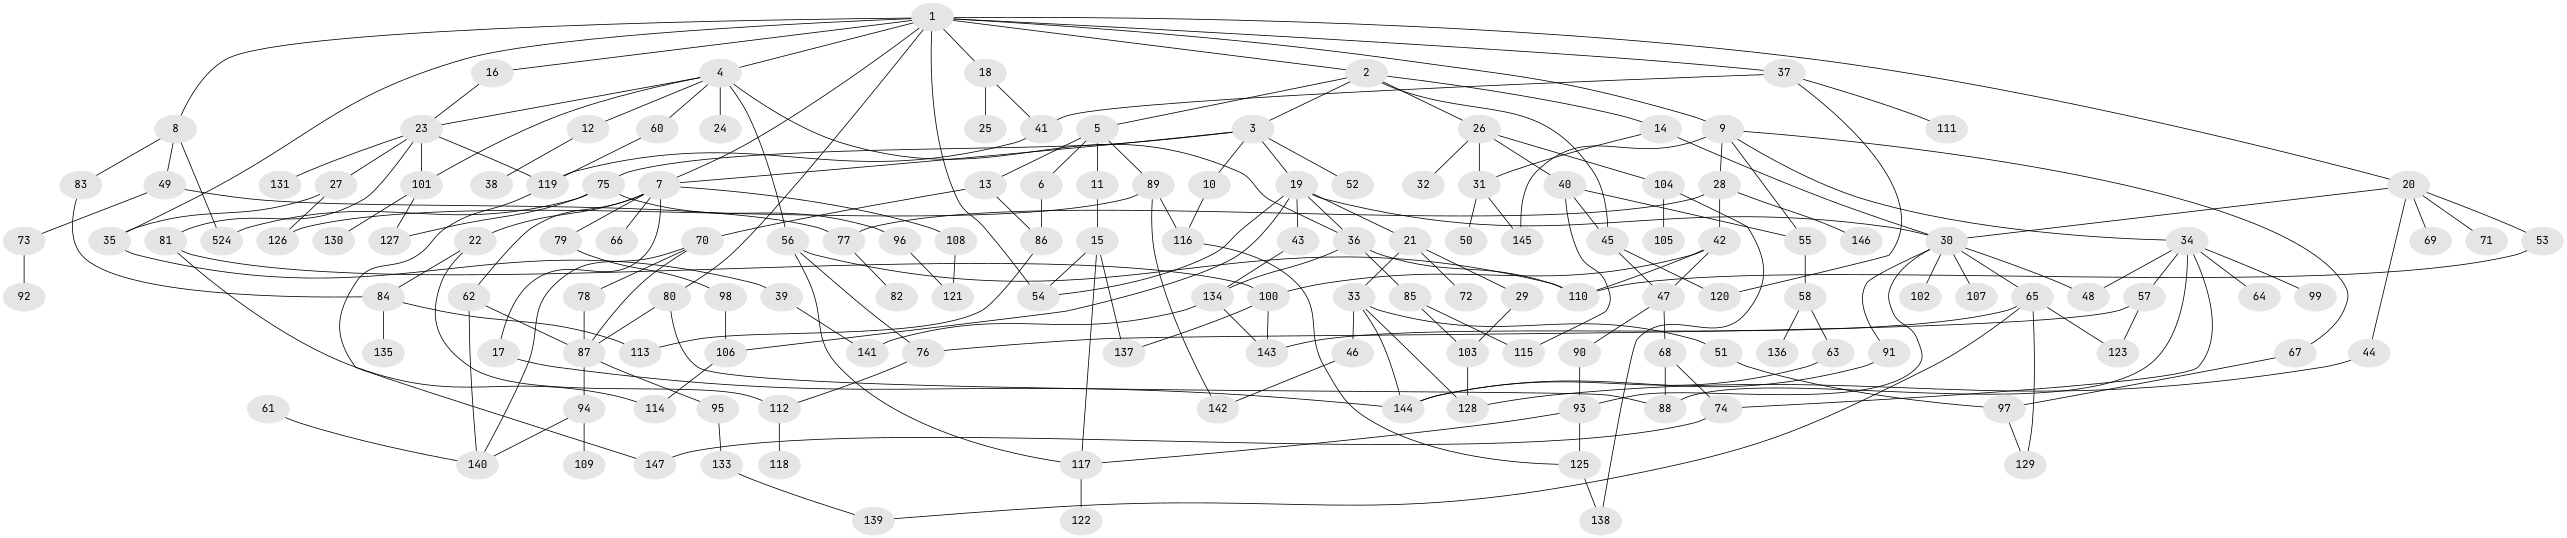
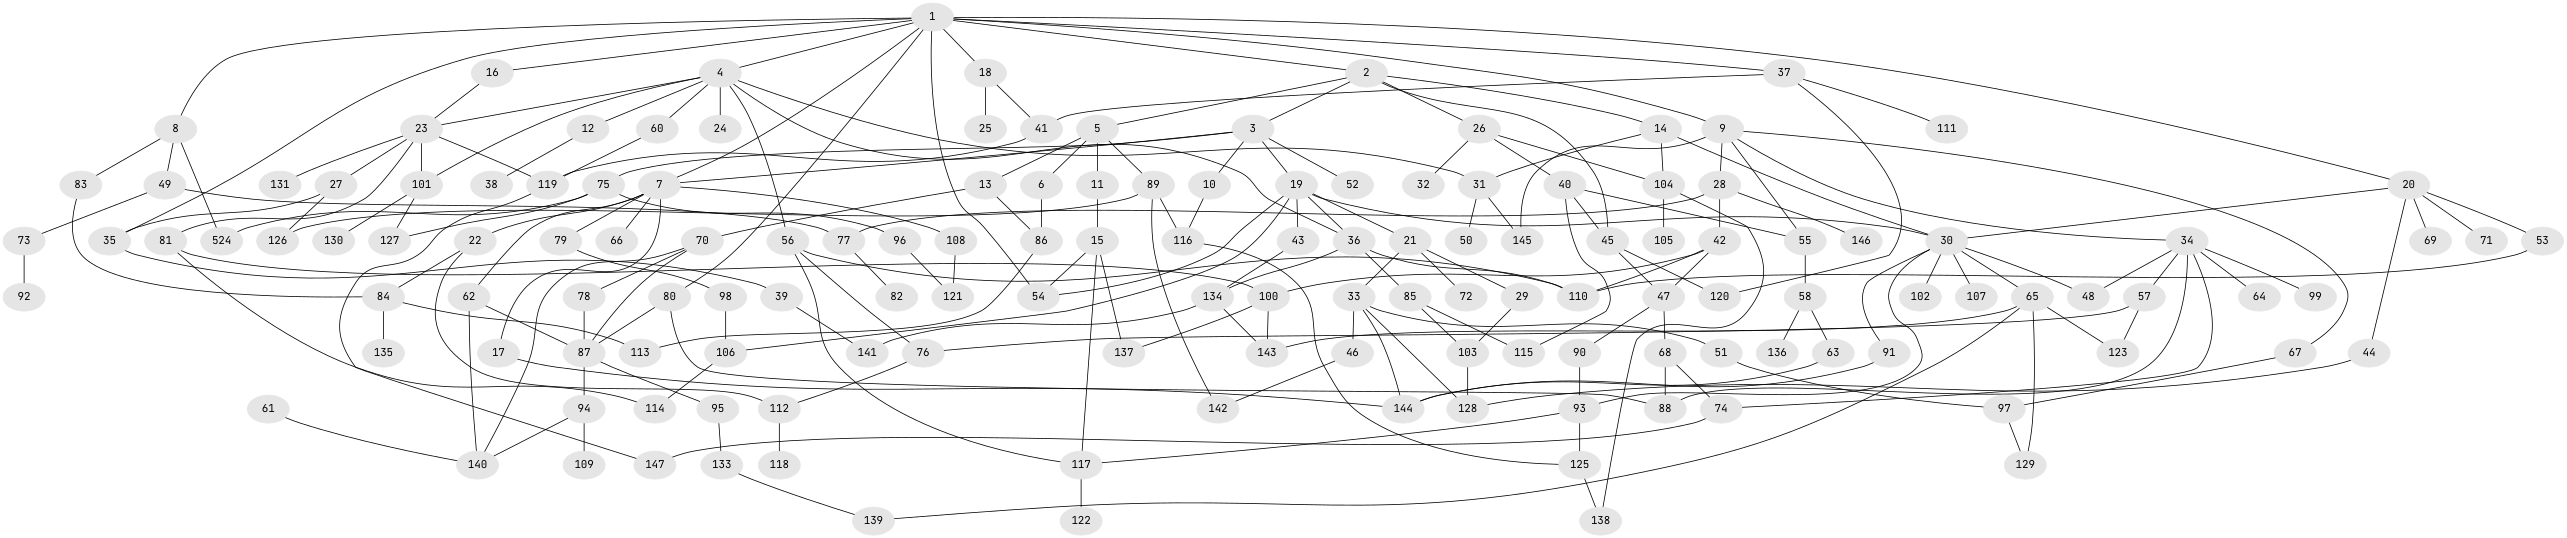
edge "26" -- "31": now "4" -- "31"
edge "14" -- "104": added
